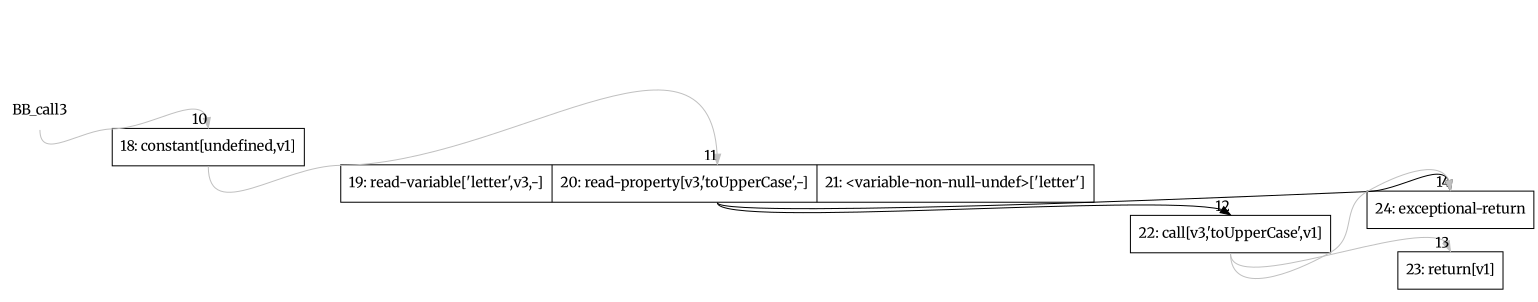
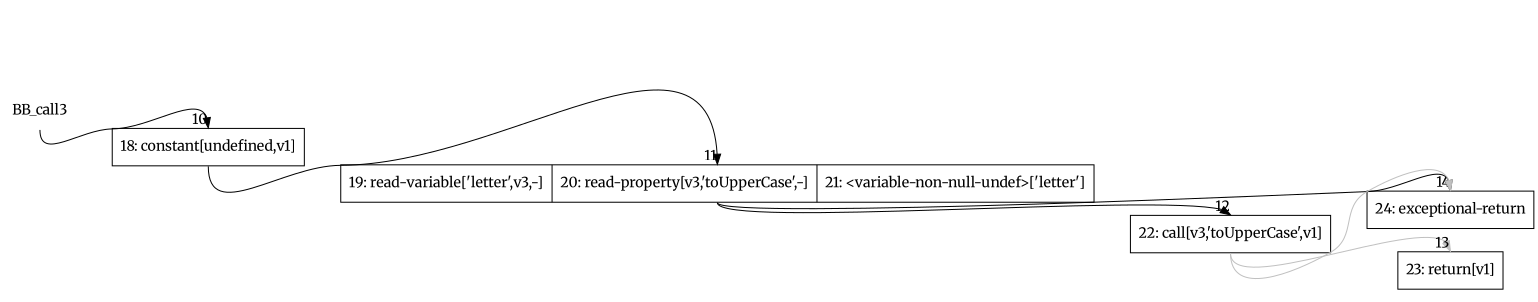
edge "BB_call3" -> "18: constant[undefined,v1]": color gray -> black
edge "18: constant[undefined,v1]" -> "19: read-variable['letter',v3,-]": color gray -> black
